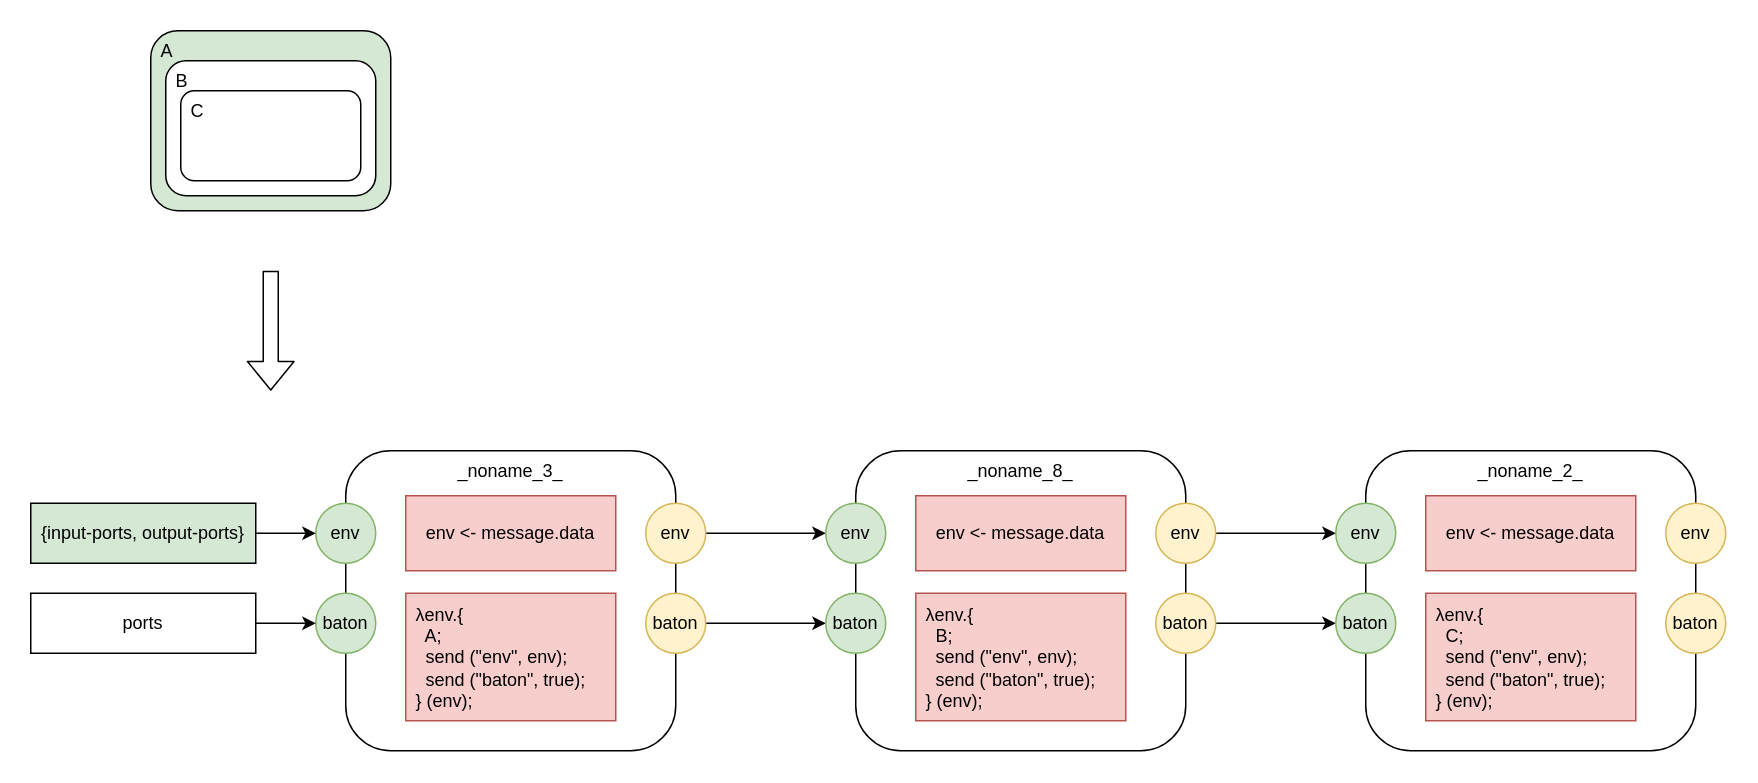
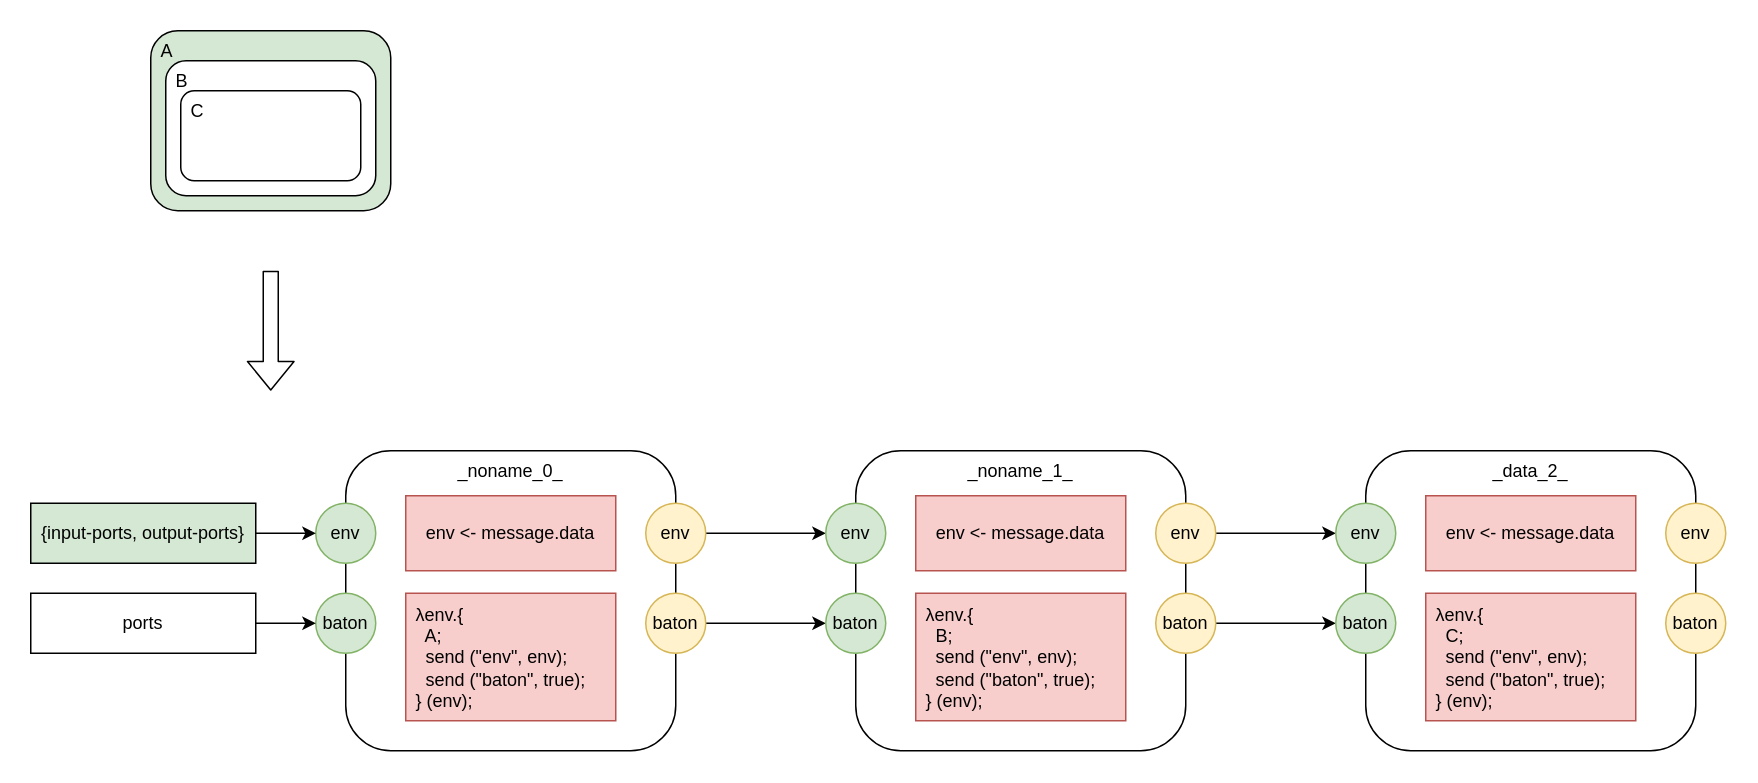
node "_noname_3_": label "_noname_3_" -> "_noname_0_"
node "_noname_8_": label "_noname_8_" -> "_noname_1_"
node "_noname_2_": label "_noname_2_" -> "_data_2_"
